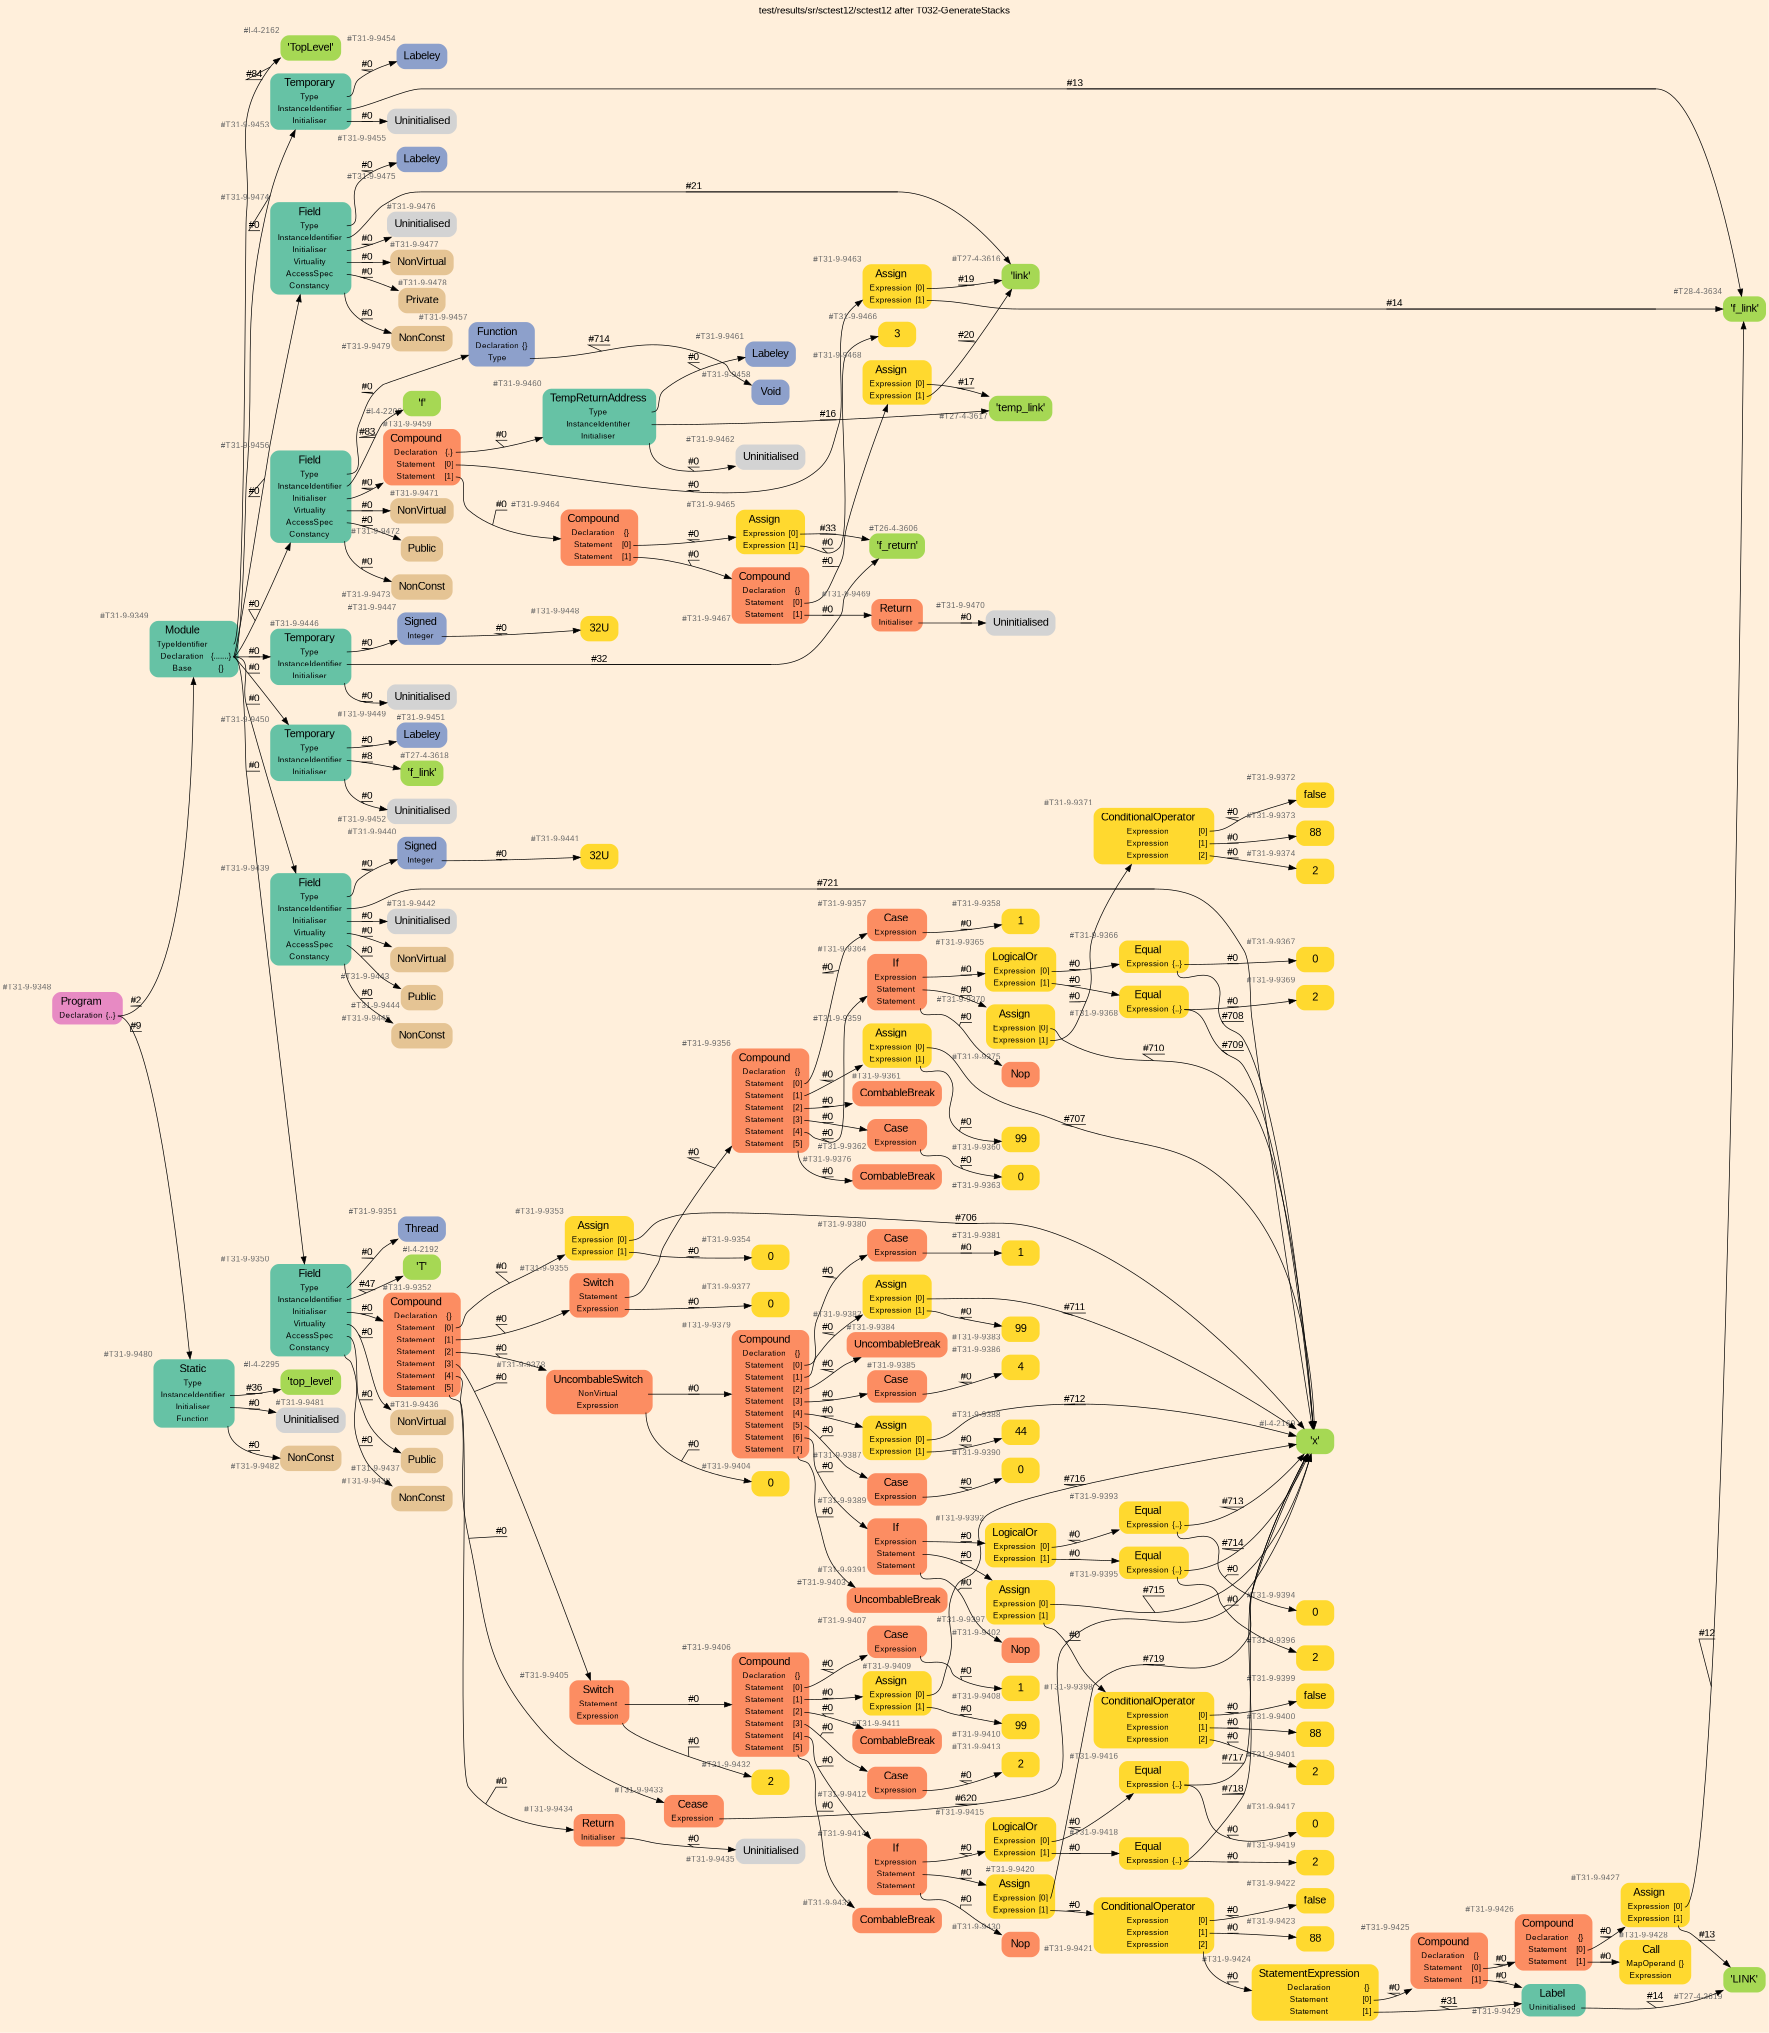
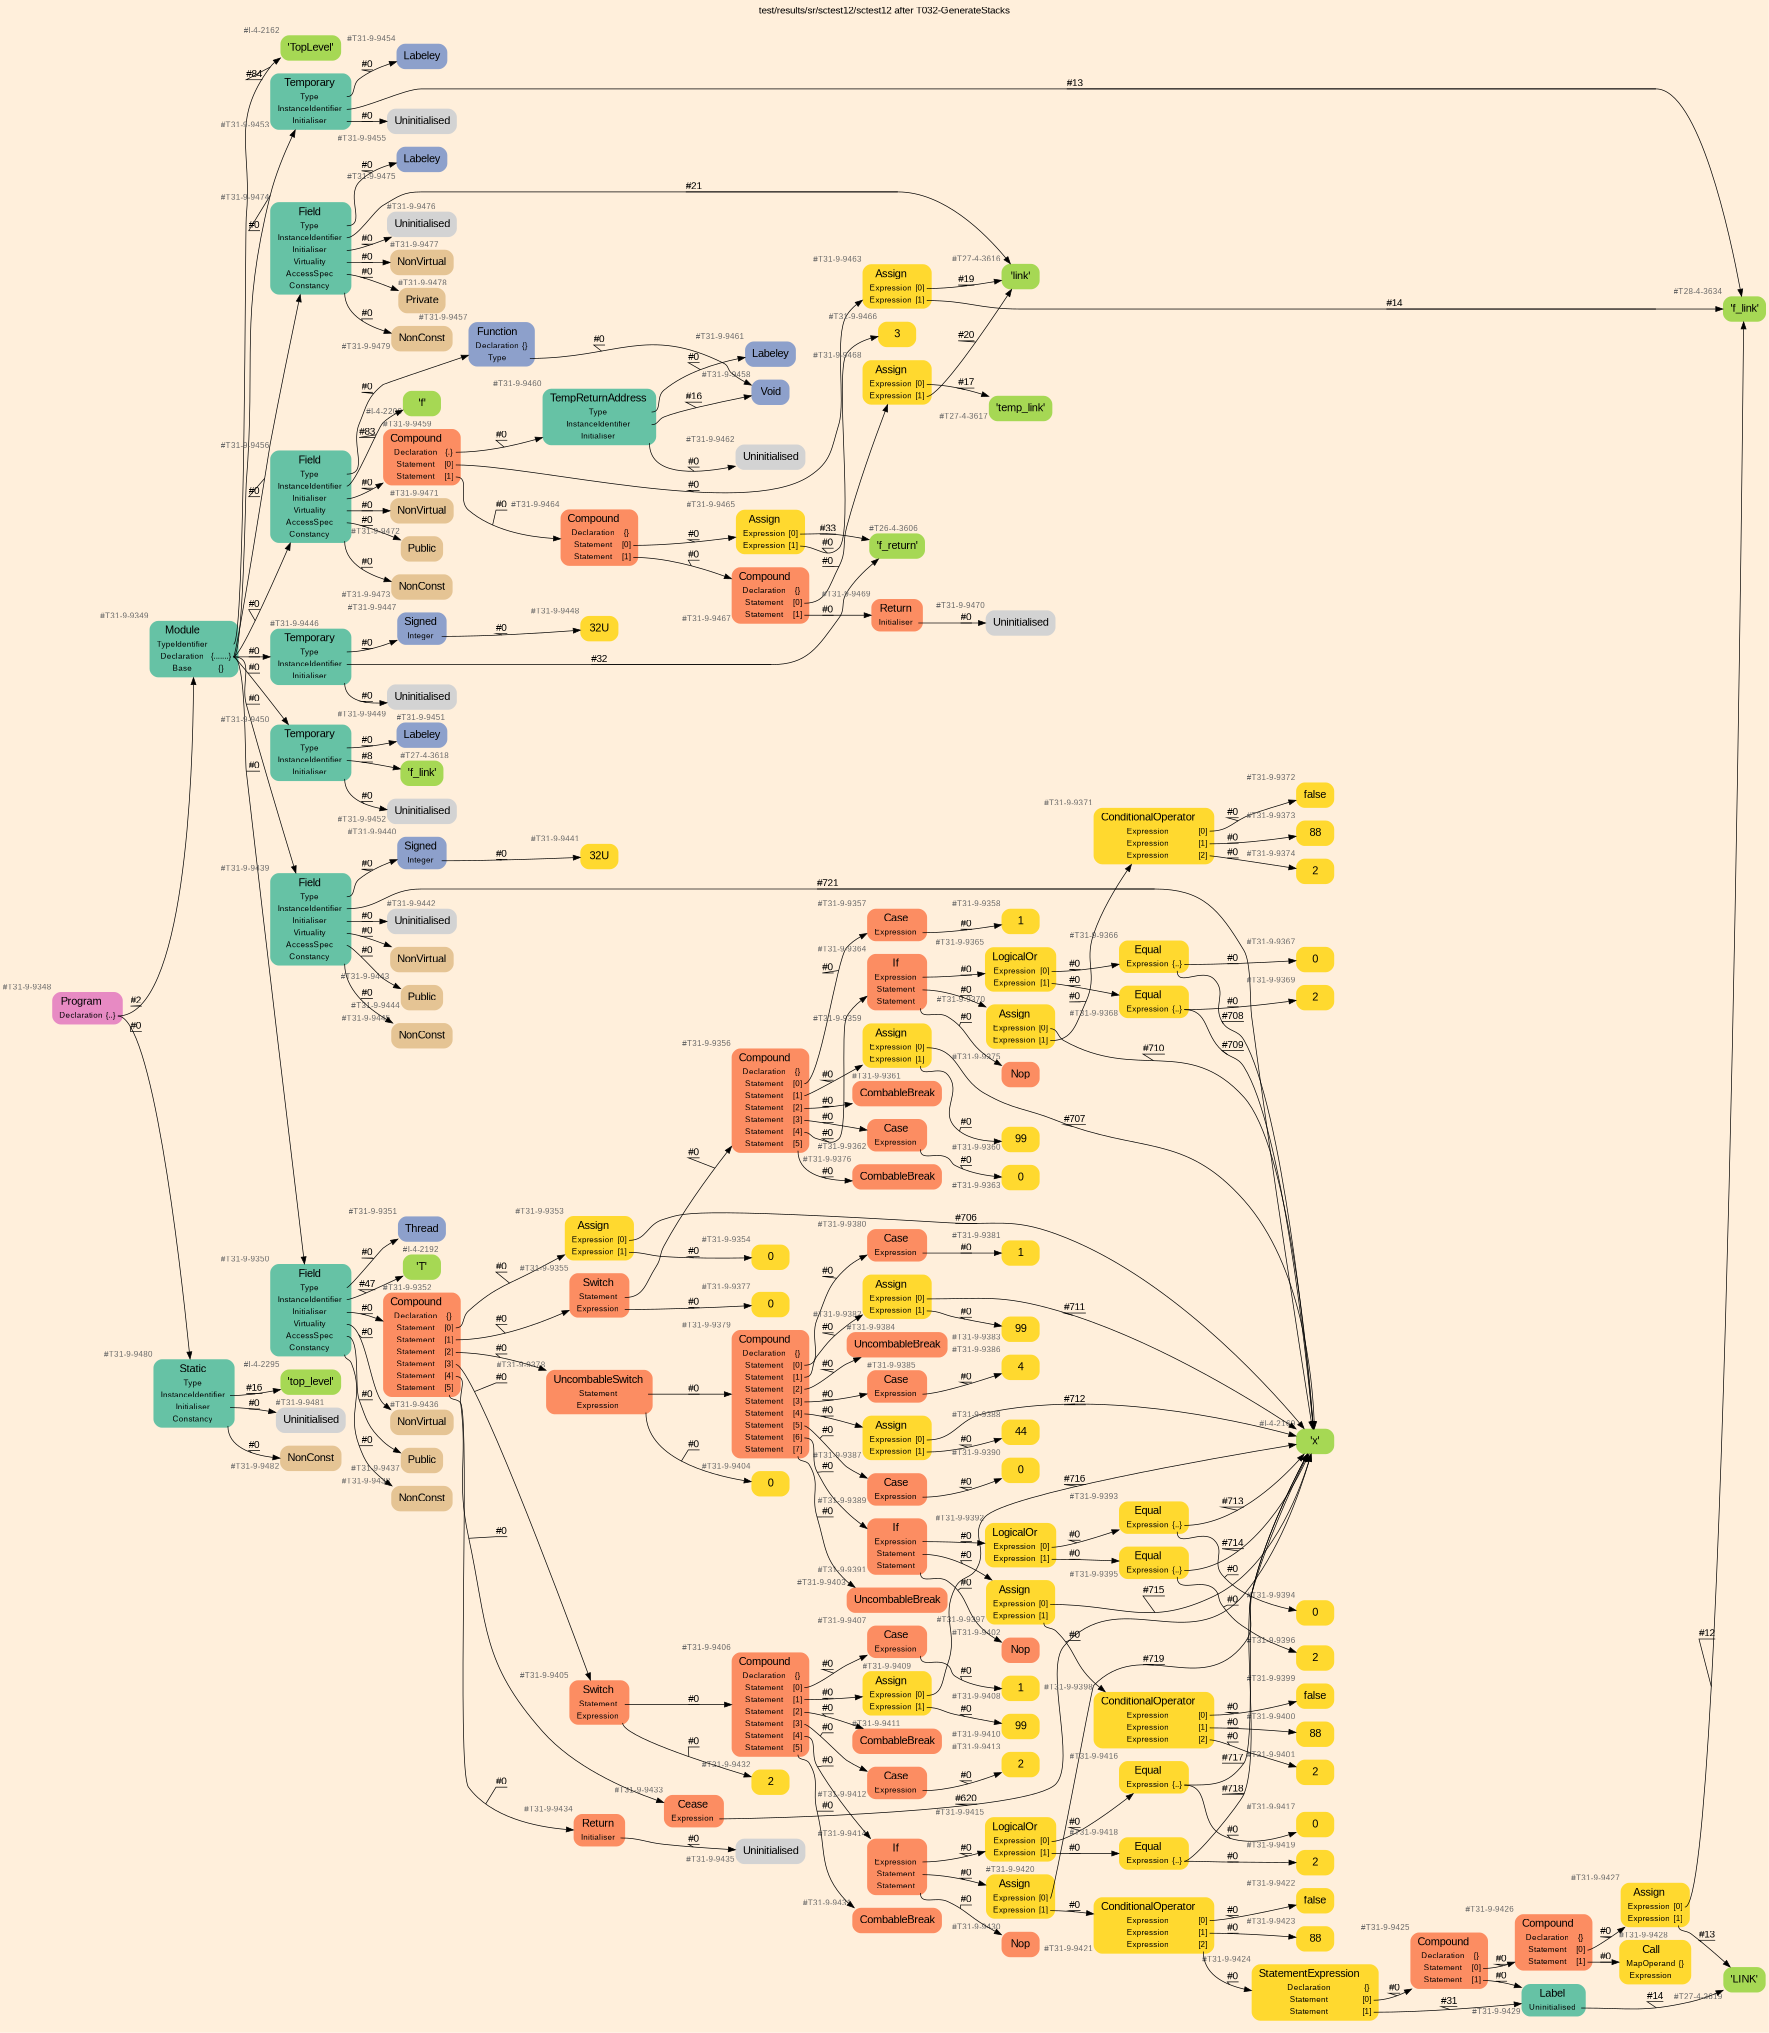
edge "Function" -> "Void": label "#714" -> "#0"
edge "TempReturnAddress" -> "'temp_link'": now "TempReturnAddress" -> "Void"
edge "Program" -> "Static": label "#9" -> "#0"
edge "Static" -> "'top_level'": label "#36" -> "#16"
node "UncombableSwitch": text "NonVirtual" -> "Statement"
node "Static": text "Function" -> "Constancy"
